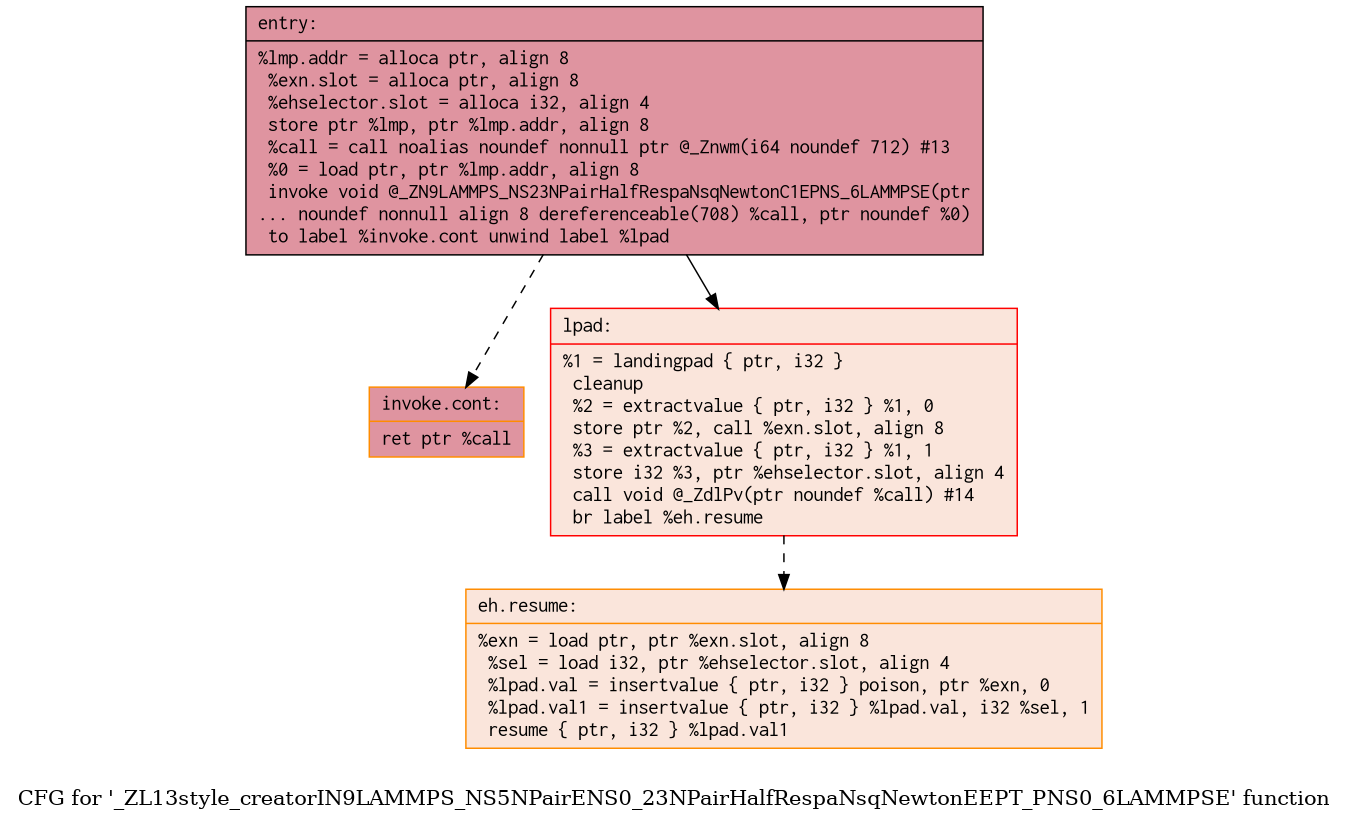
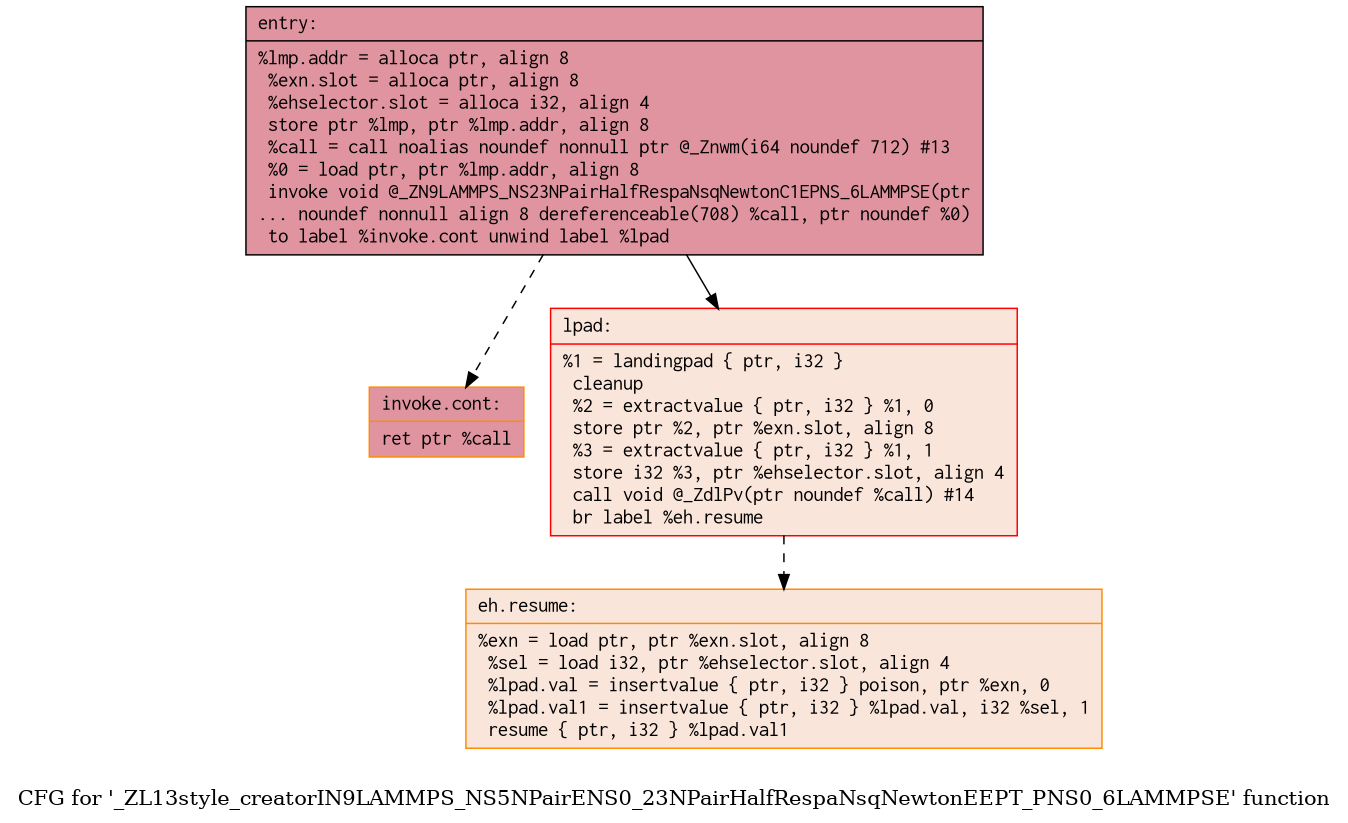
node "lpad:": text "store ptr %2, call %exn.slot, align 8" -> "store ptr %2, ptr %exn.slot, align 8"
